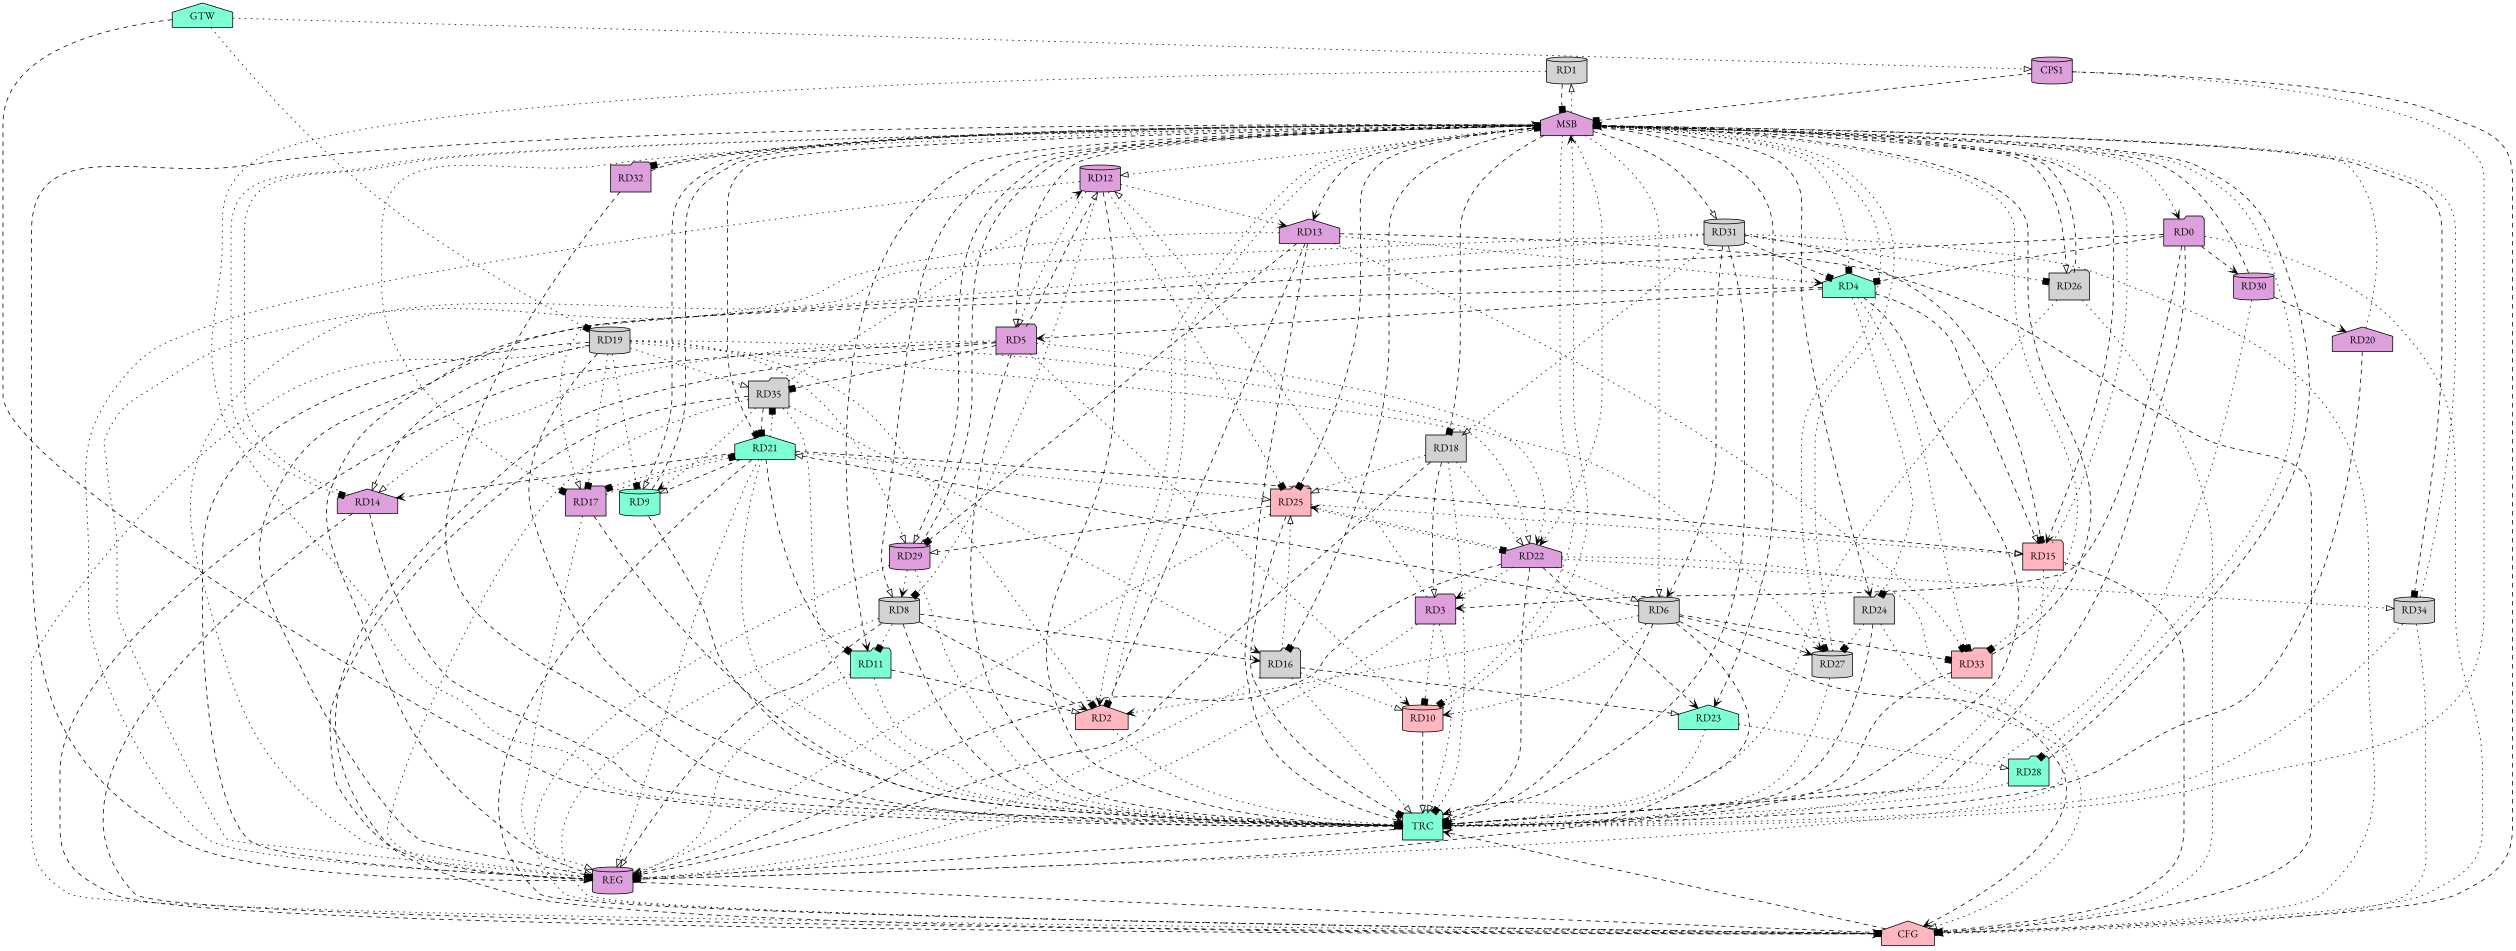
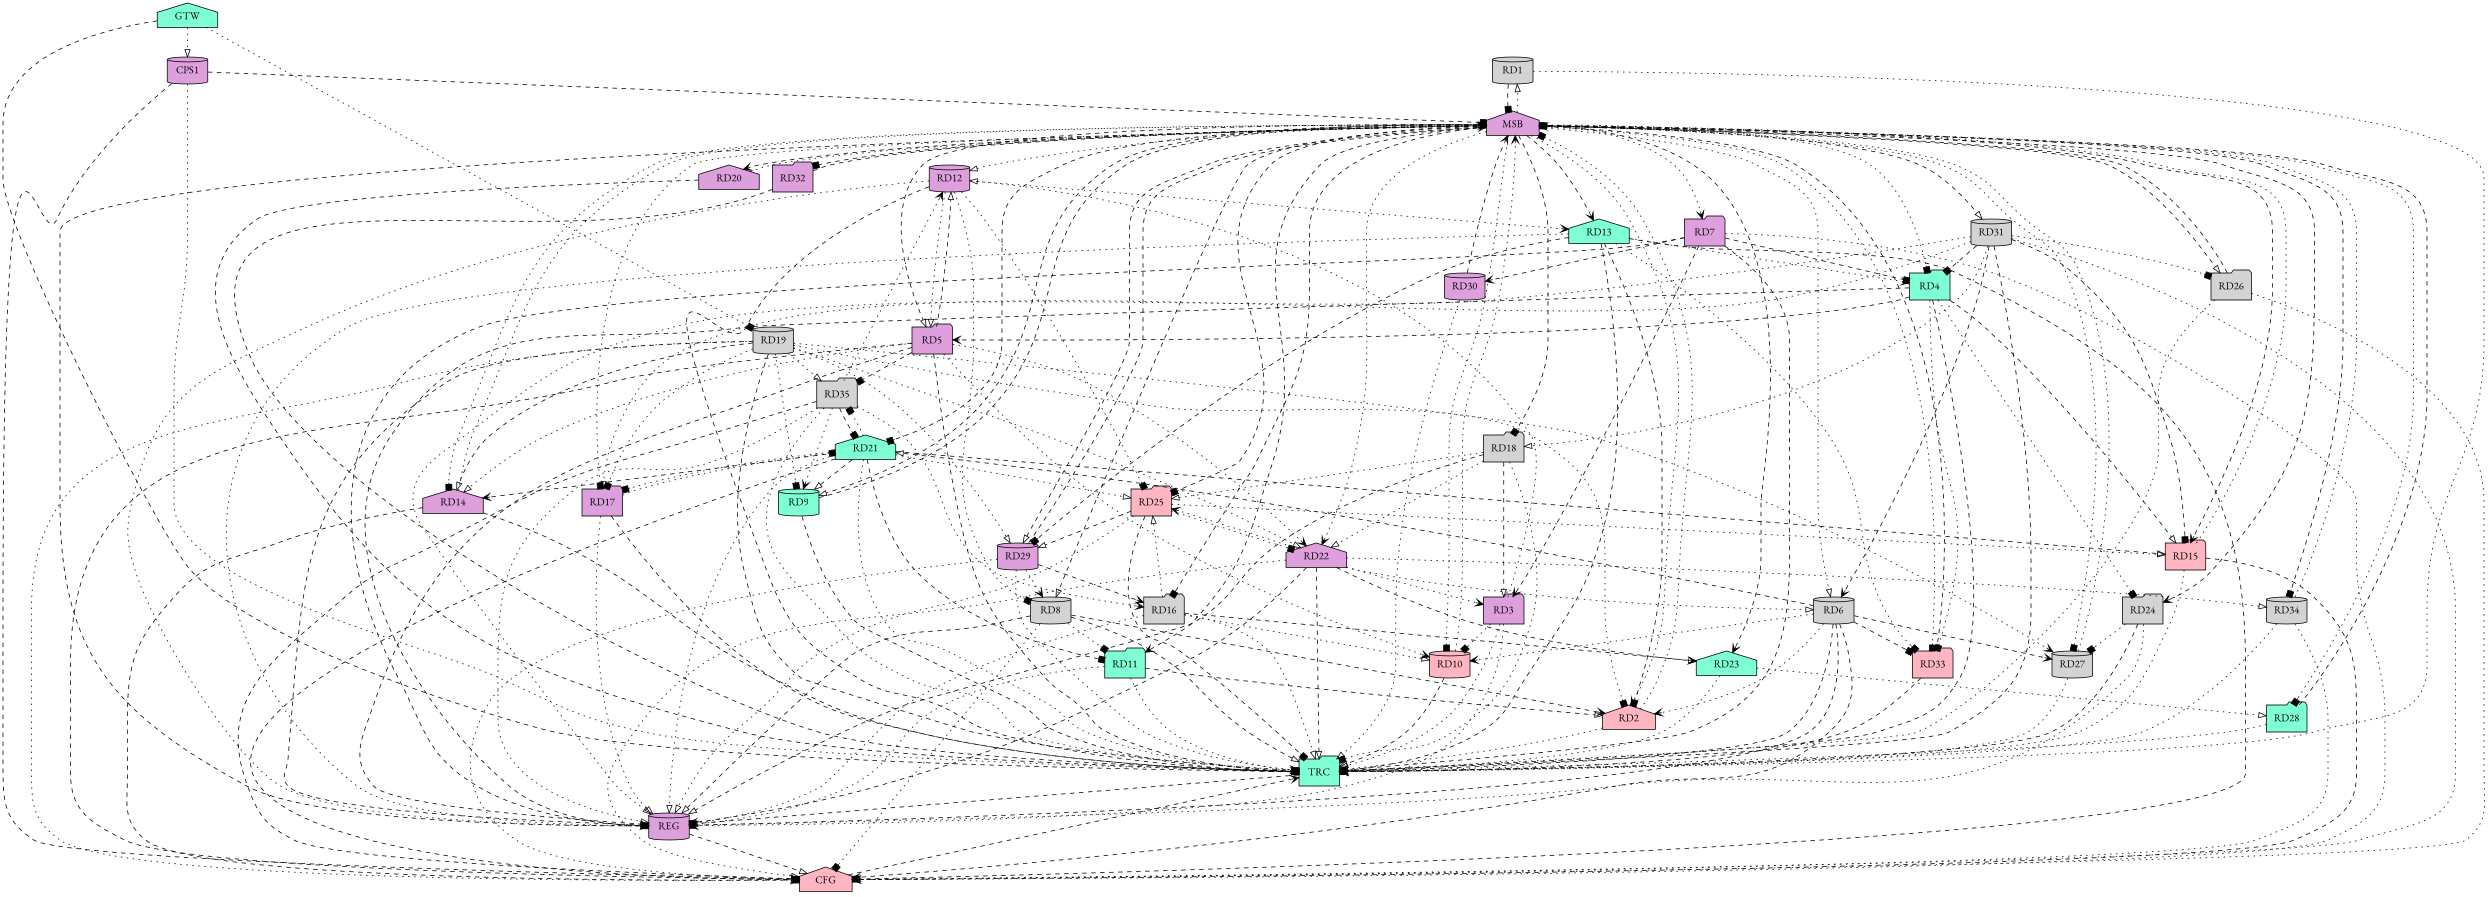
node "RD13": fillcolor plum -> aquamarine
node "RD0": label "RD0" -> "RD7"
node "RD4": shape house -> folder
edge "RD30" -> "RD20": now "MSB" -> "RD20"
edge "RD8" -> "RD16": now "RD29" -> "RD16"
